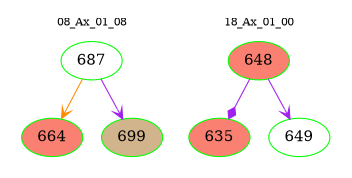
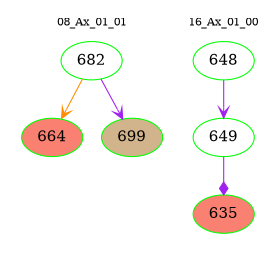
cluster "08_Ax_01_08": label "08_Ax_01_08" -> "08_Ax_01_01"
cluster "18_Ax_01_00": label "18_Ax_01_00" -> "16_Ax_01_00"
node "687": label "687" -> "682"
node "648": fillcolor salmon -> white
edge "648" -> "635": now "649" -> "635"
